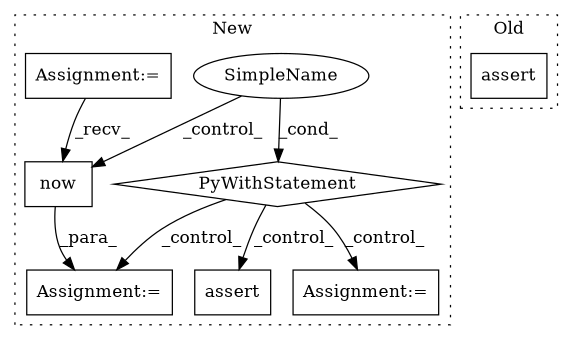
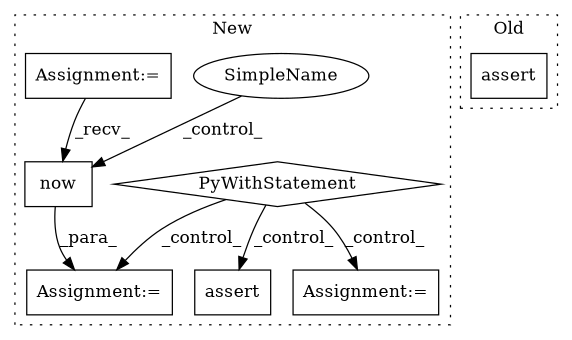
edge "SimpleName" -> "PyWithStatement": removed, label "_cond_"
